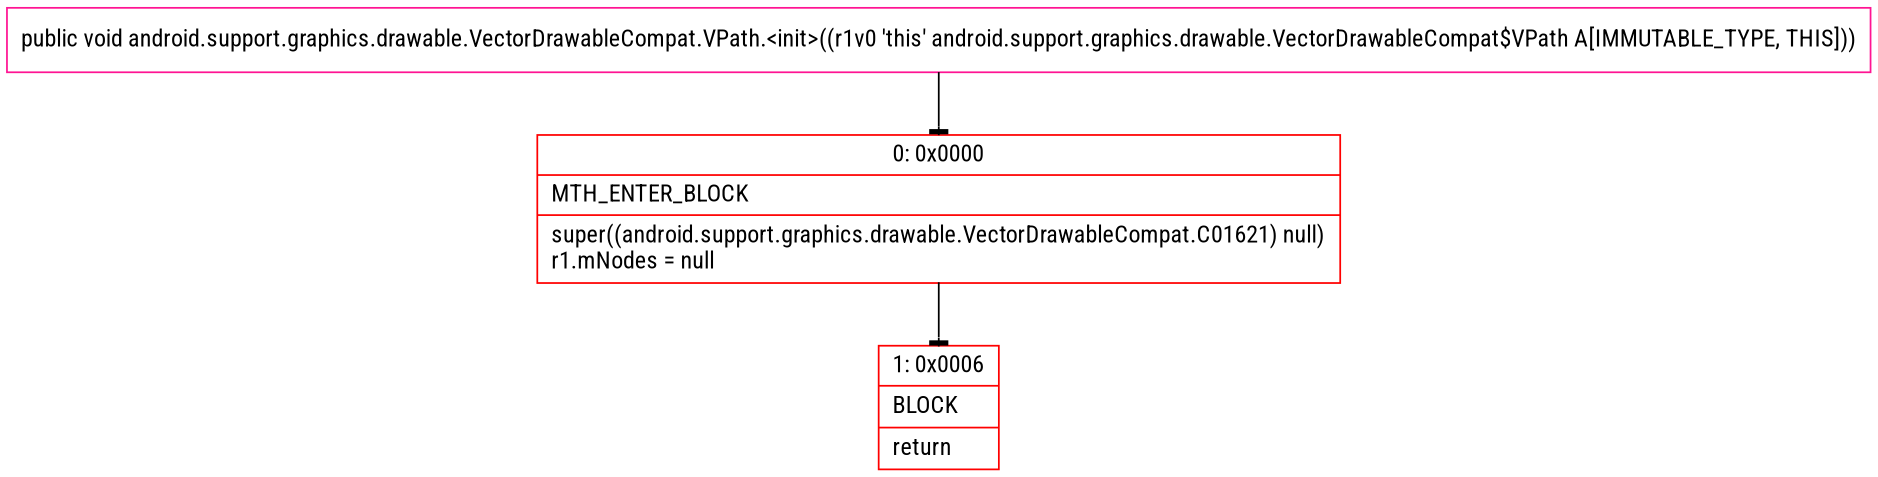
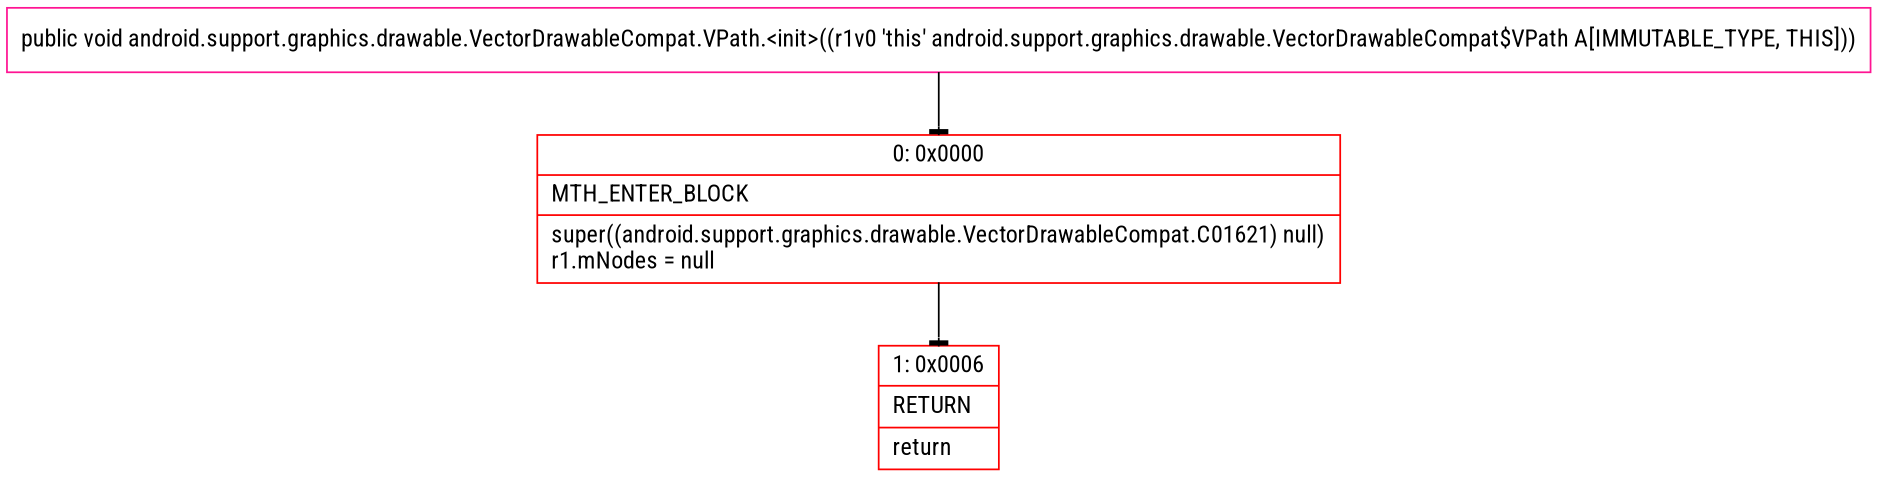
node "1: 0x0006": text "BLOCK" -> "RETURN"
